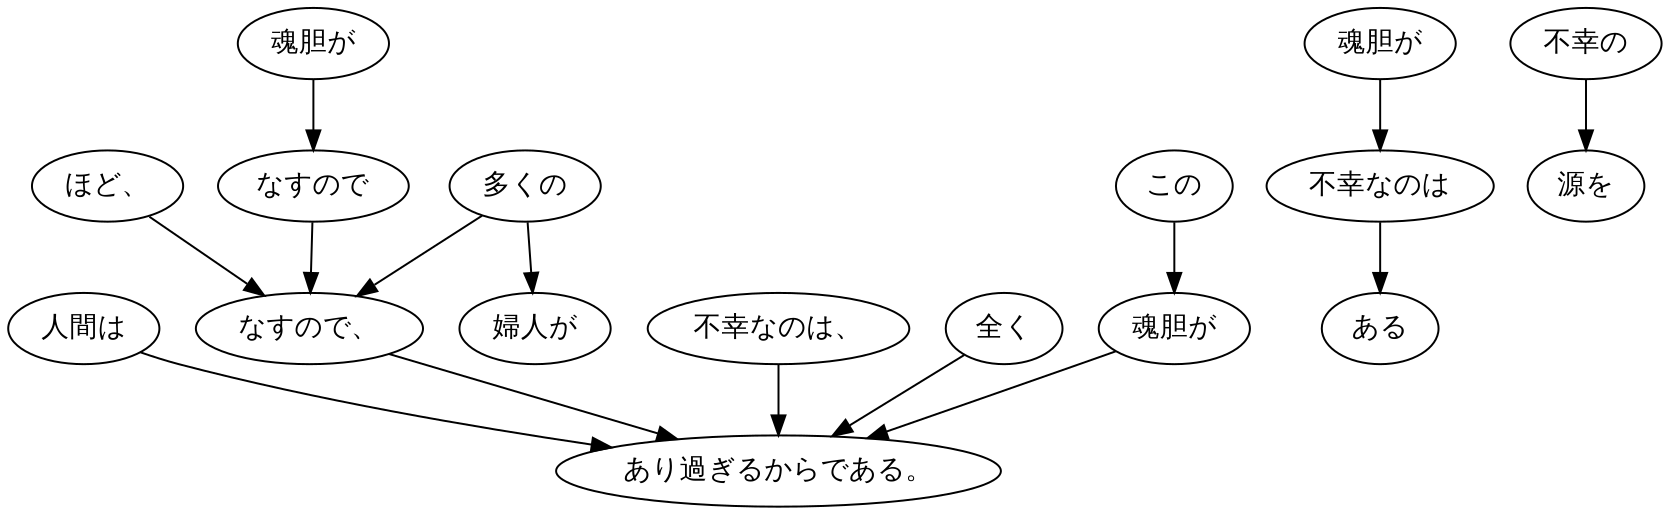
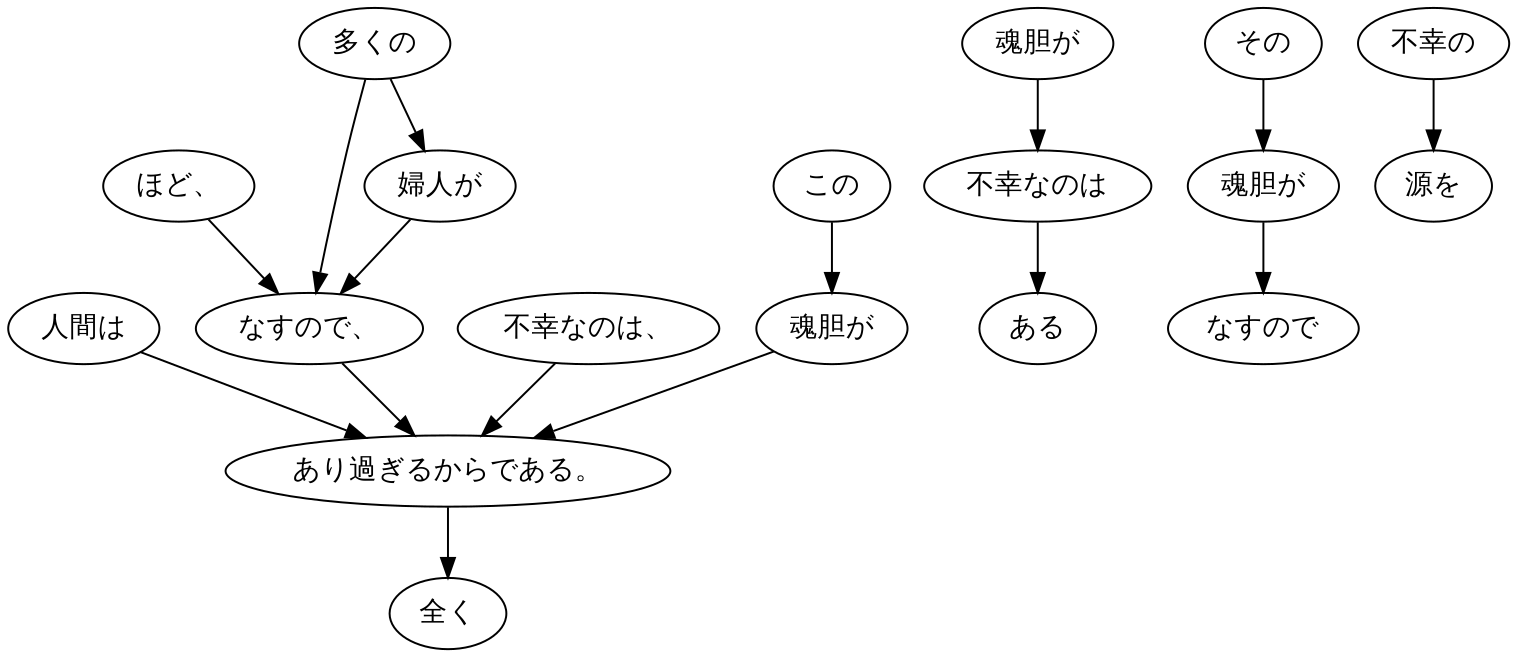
node "その": added
edge "なすので" -> "なすので、": now "婦人が" -> "なすので、"
edge "全く" -> "あり過ぎるからである。": reversed
